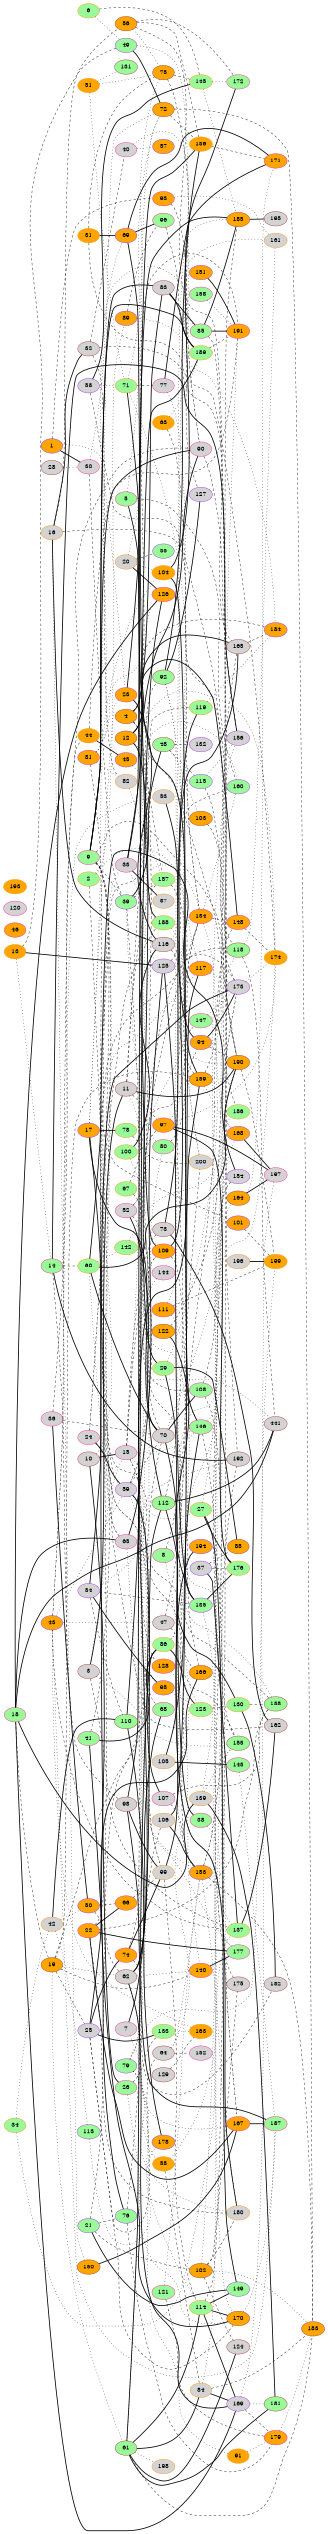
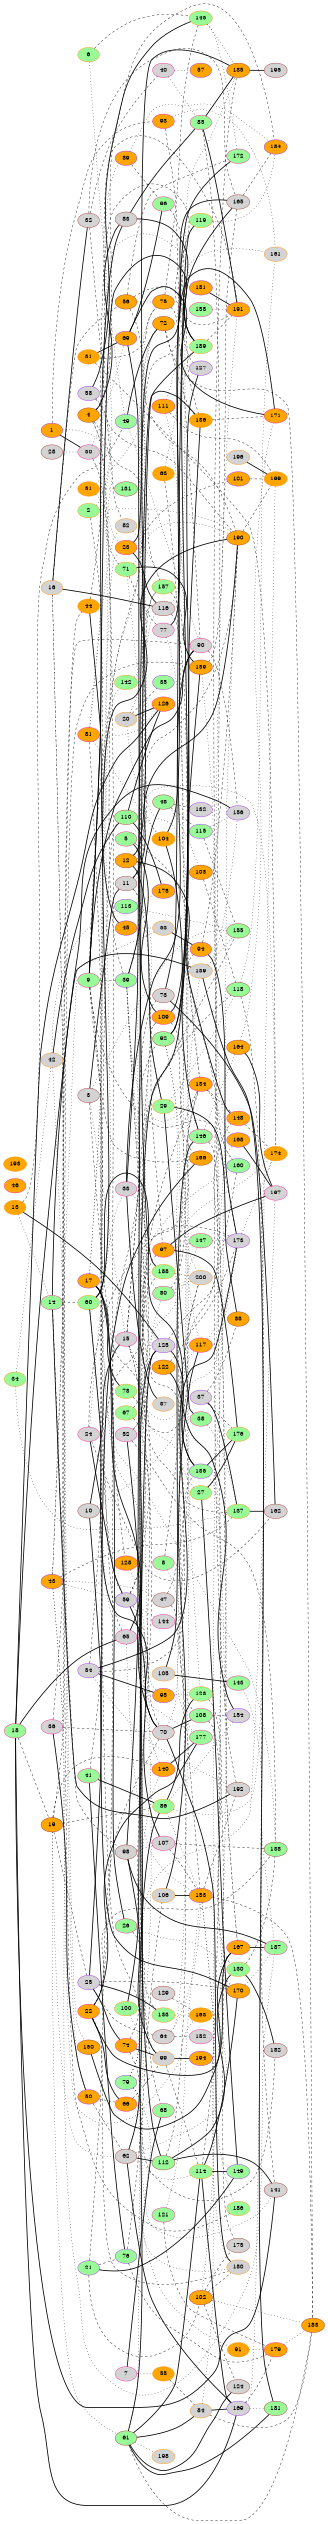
node "120": removed
edge "116" -- "100": now "125" -- "100"
node "441": label "441" -> "141"
edge "155" -- "55": now "155" -- "113"
